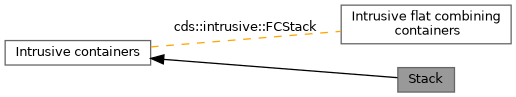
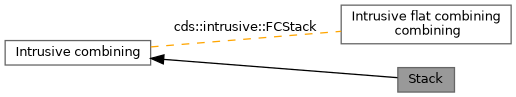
node "Intrusive flat combining containers": label "Intrusive flat combining containers" -> "Intrusive flat combining combining"
node "Intrusive containers": label "Intrusive containers" -> "Intrusive combining"
